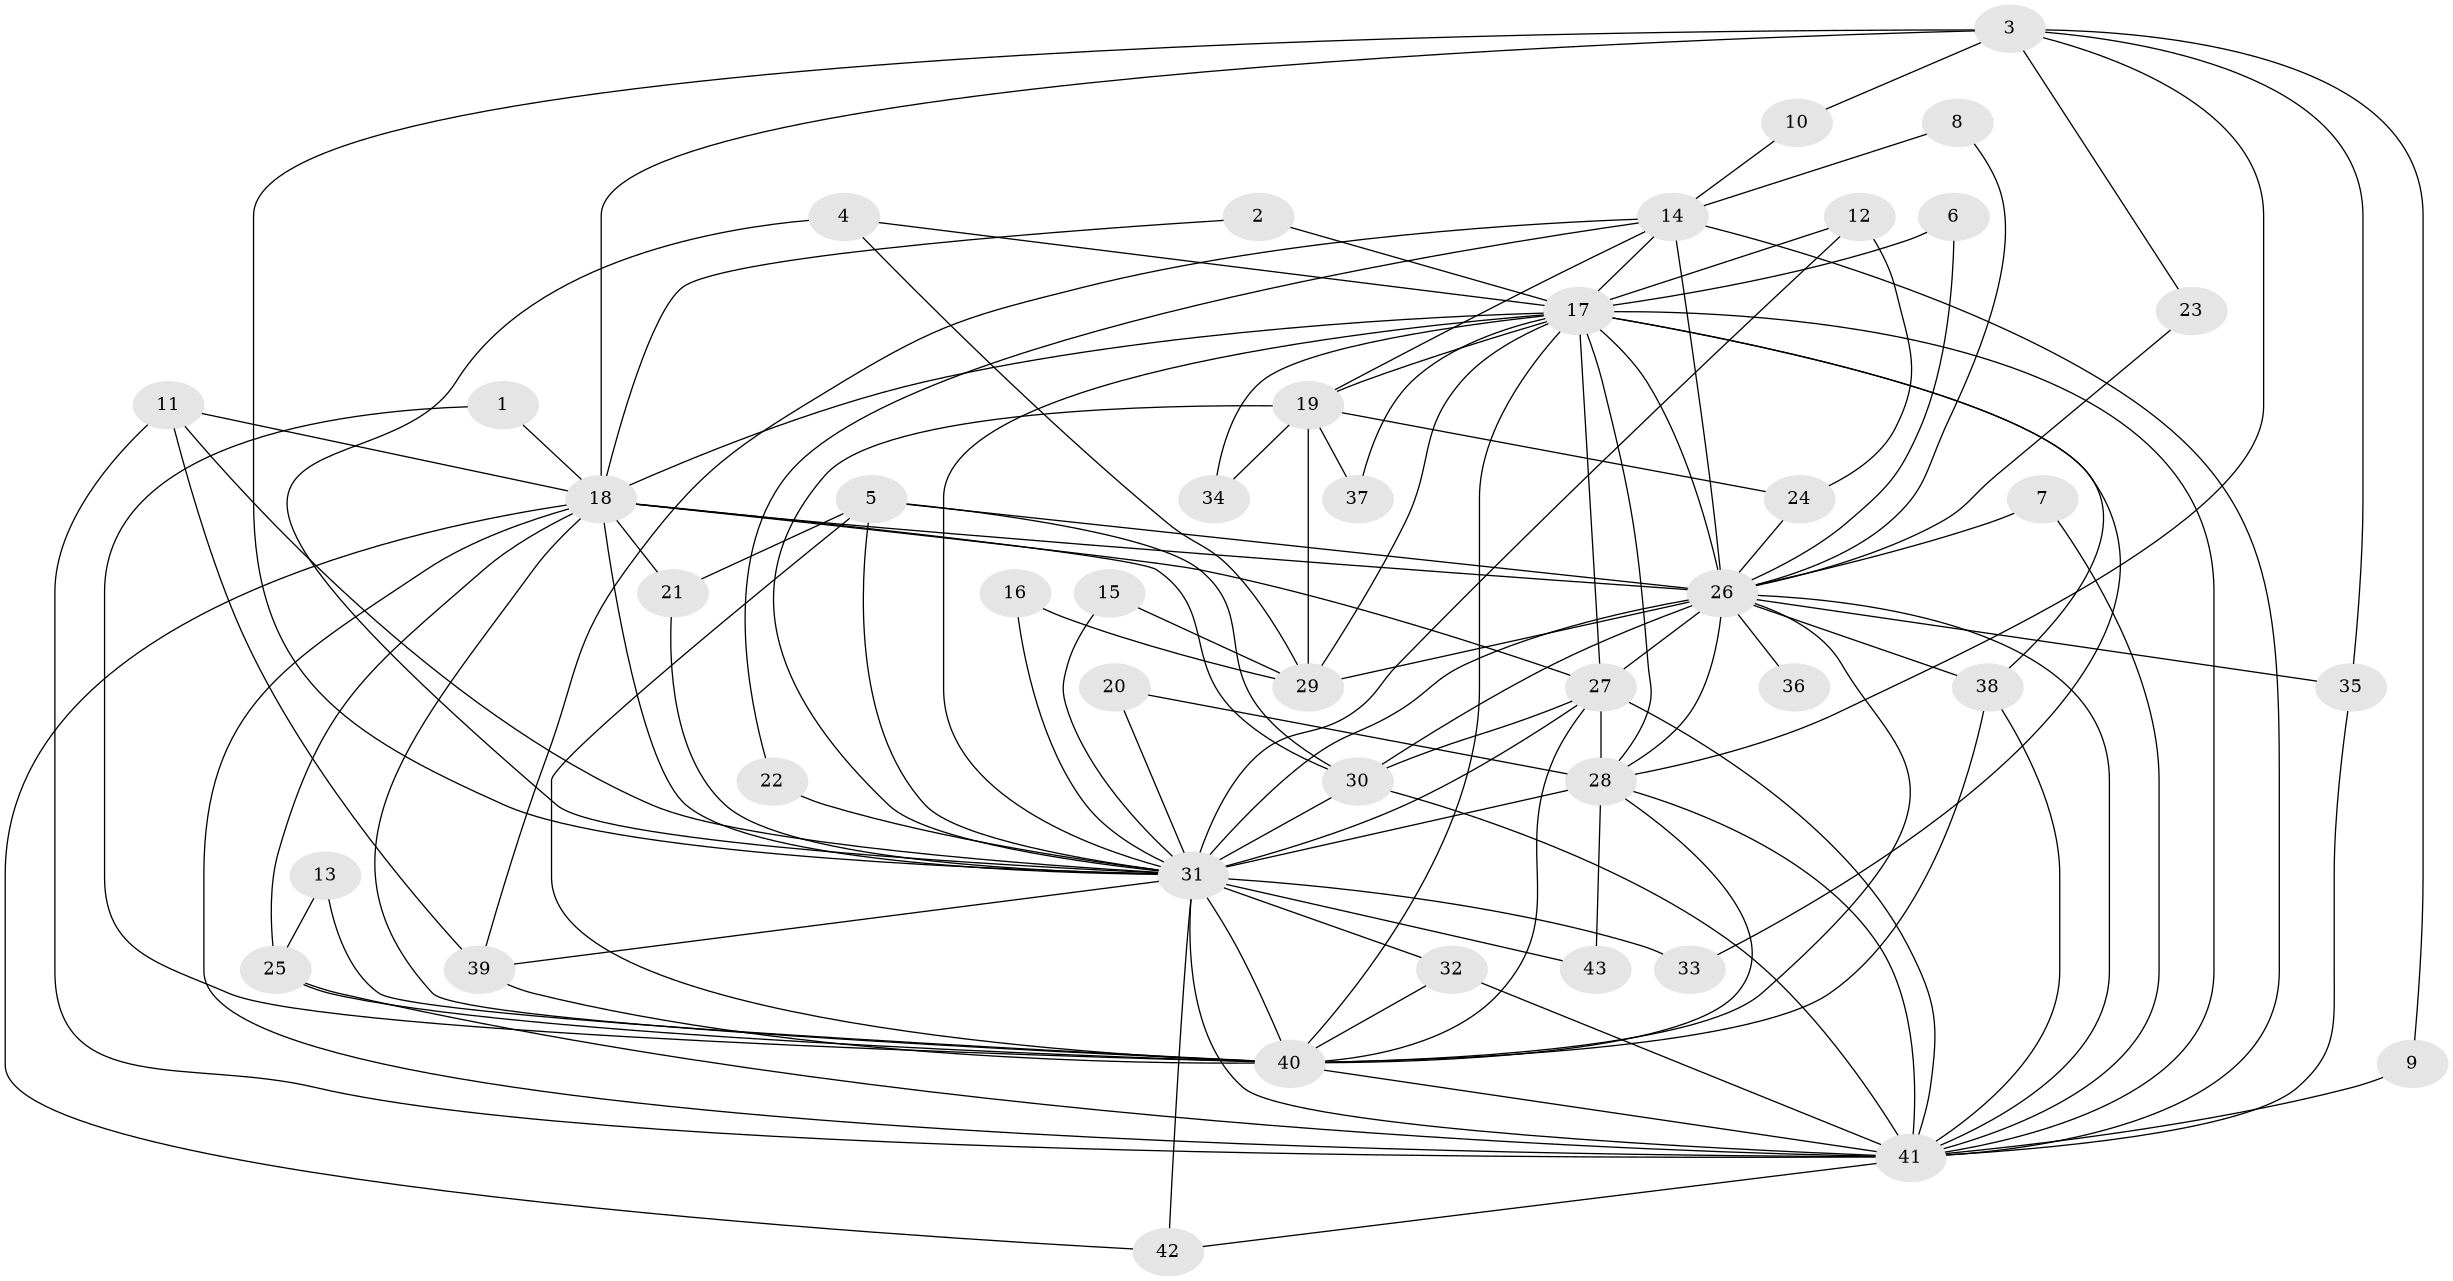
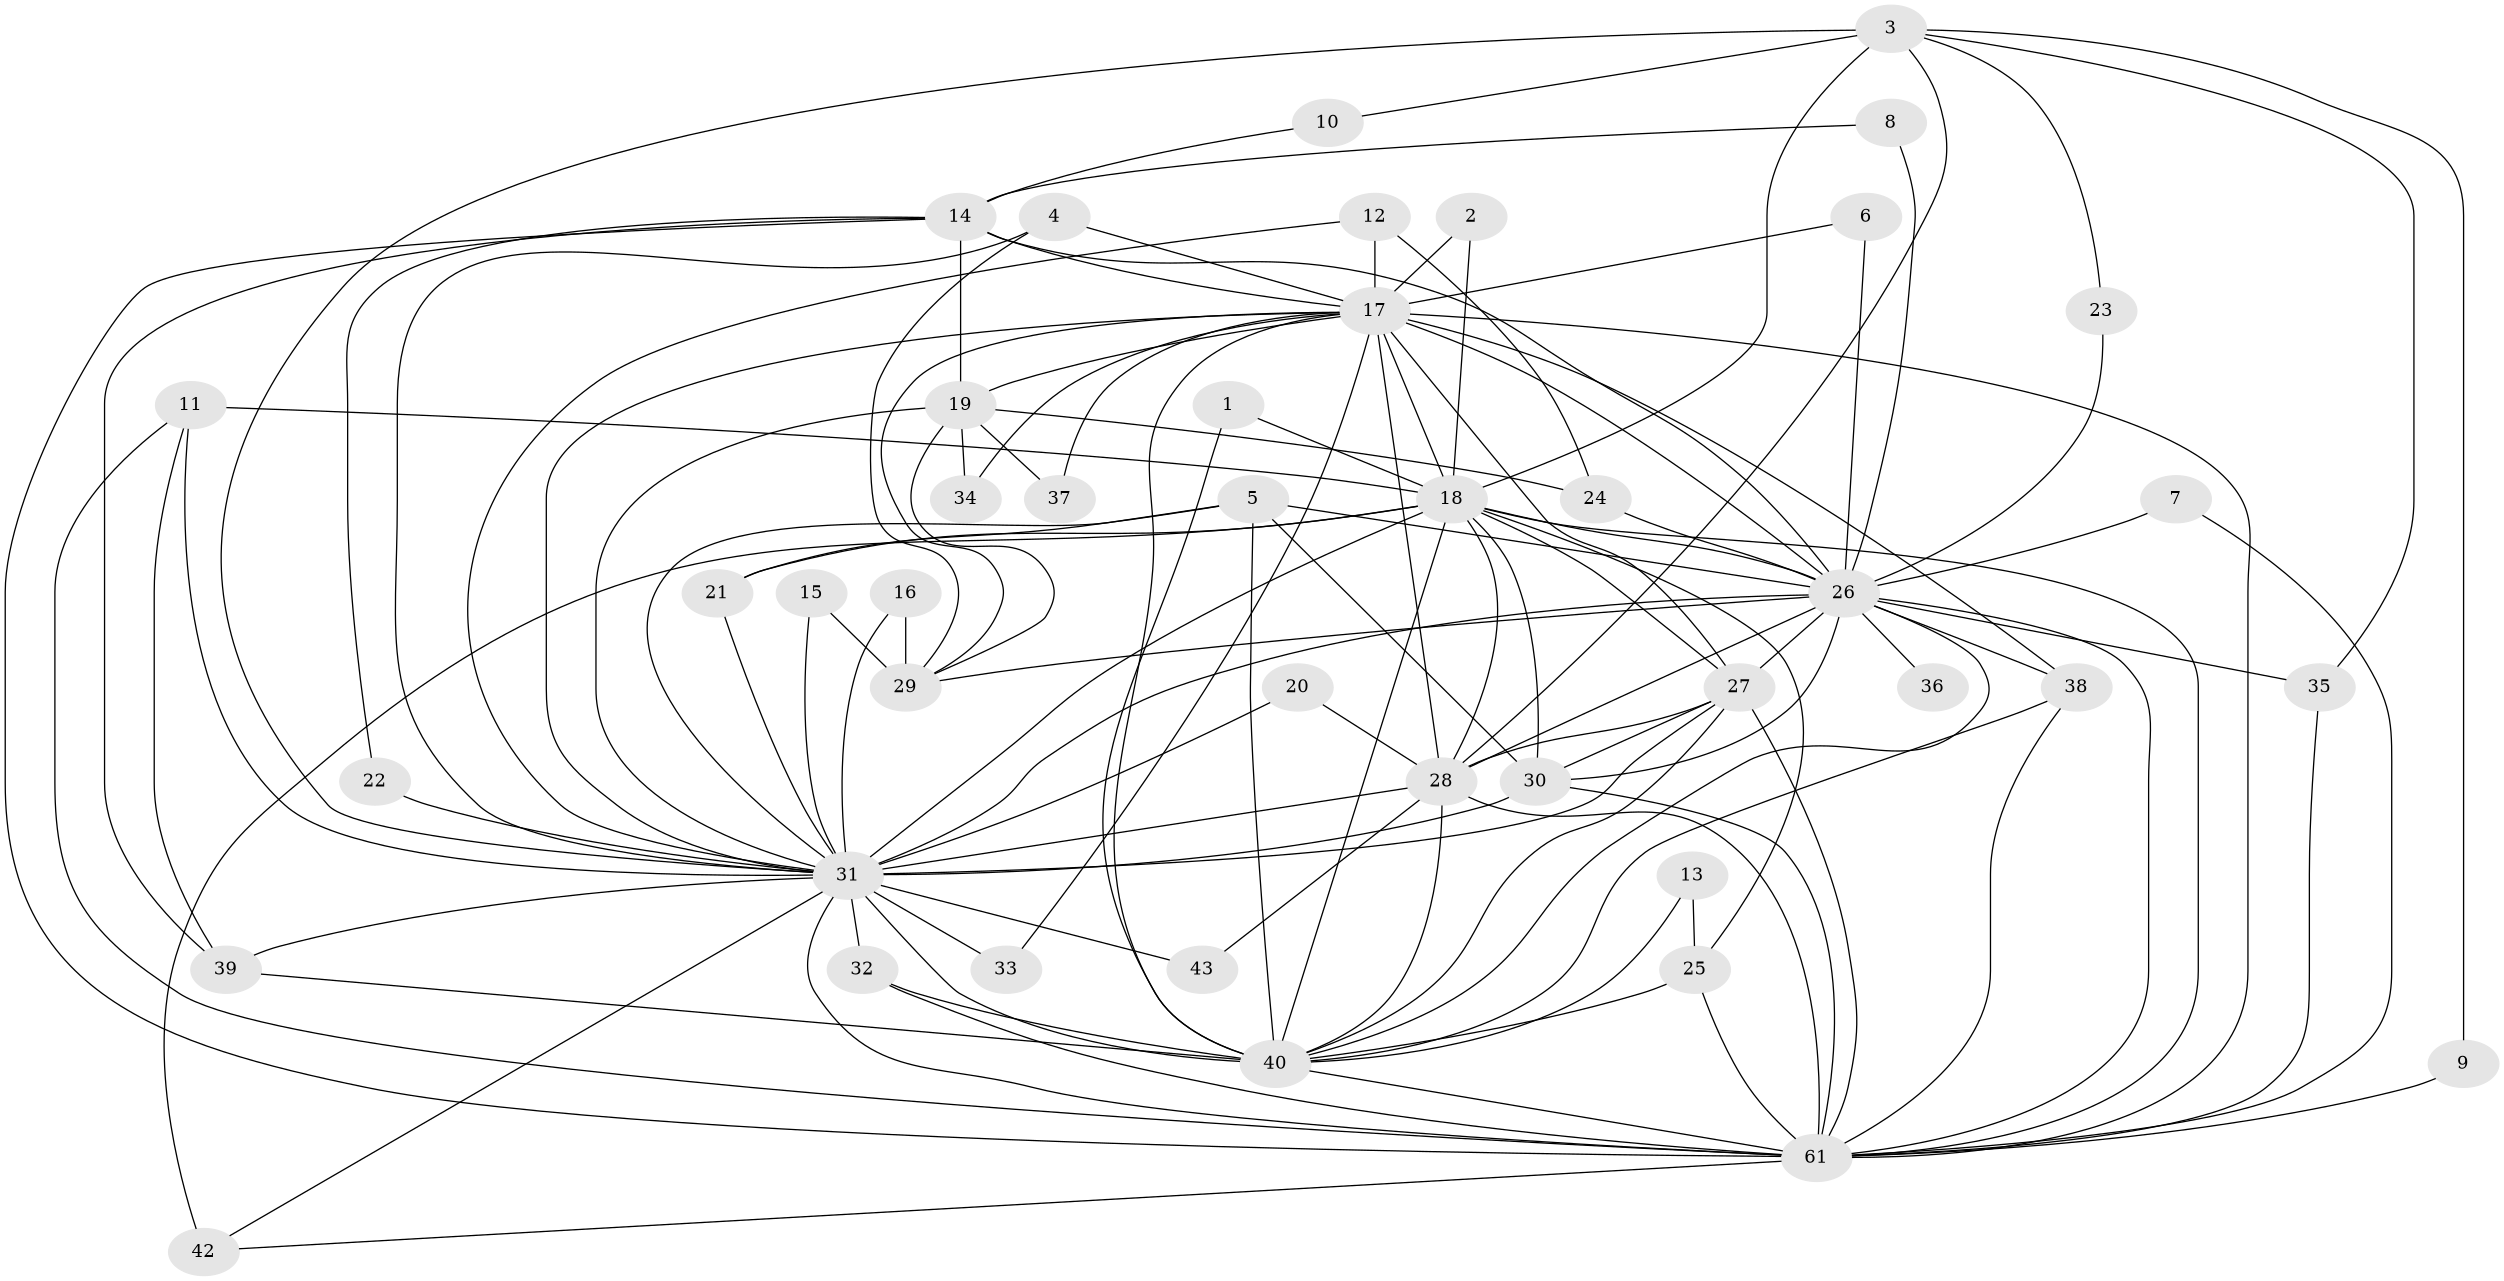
edge "18" -- "28": added
node "41": label "41" -> "61"
